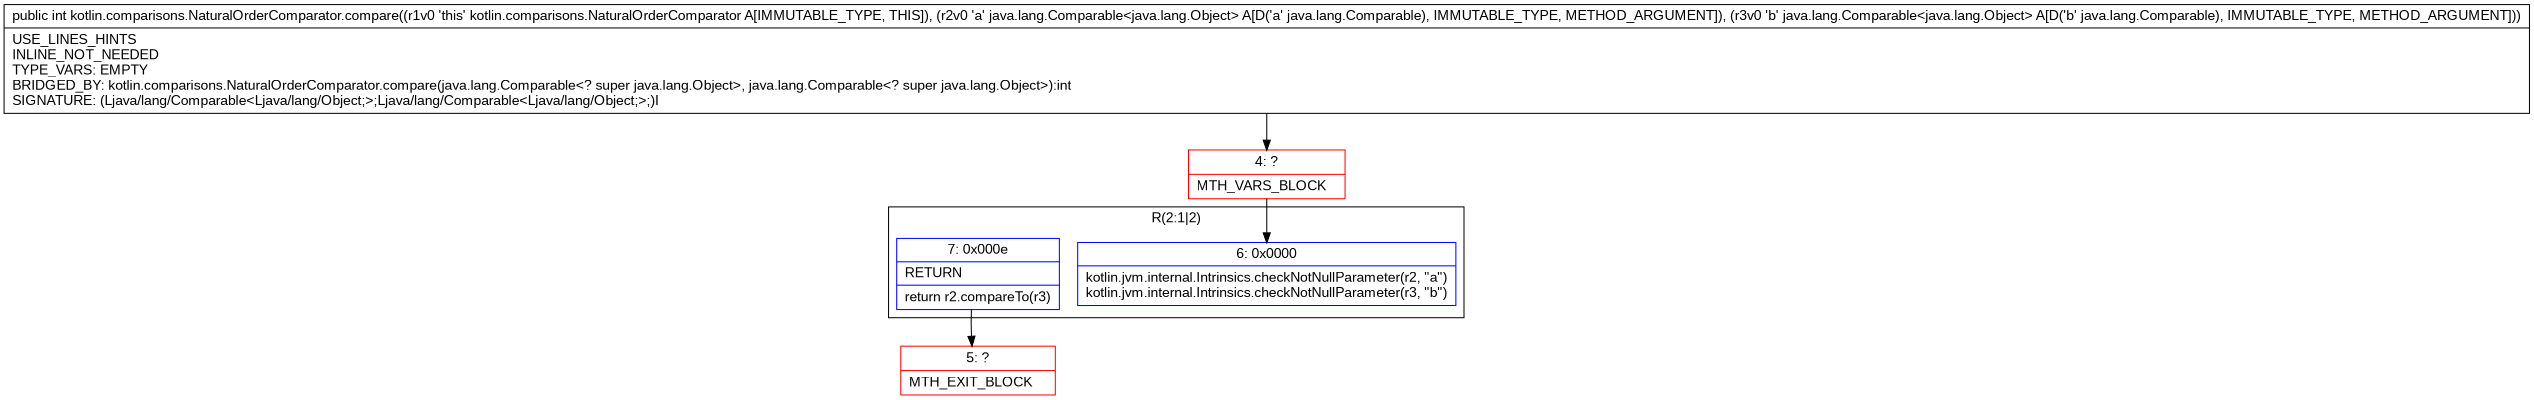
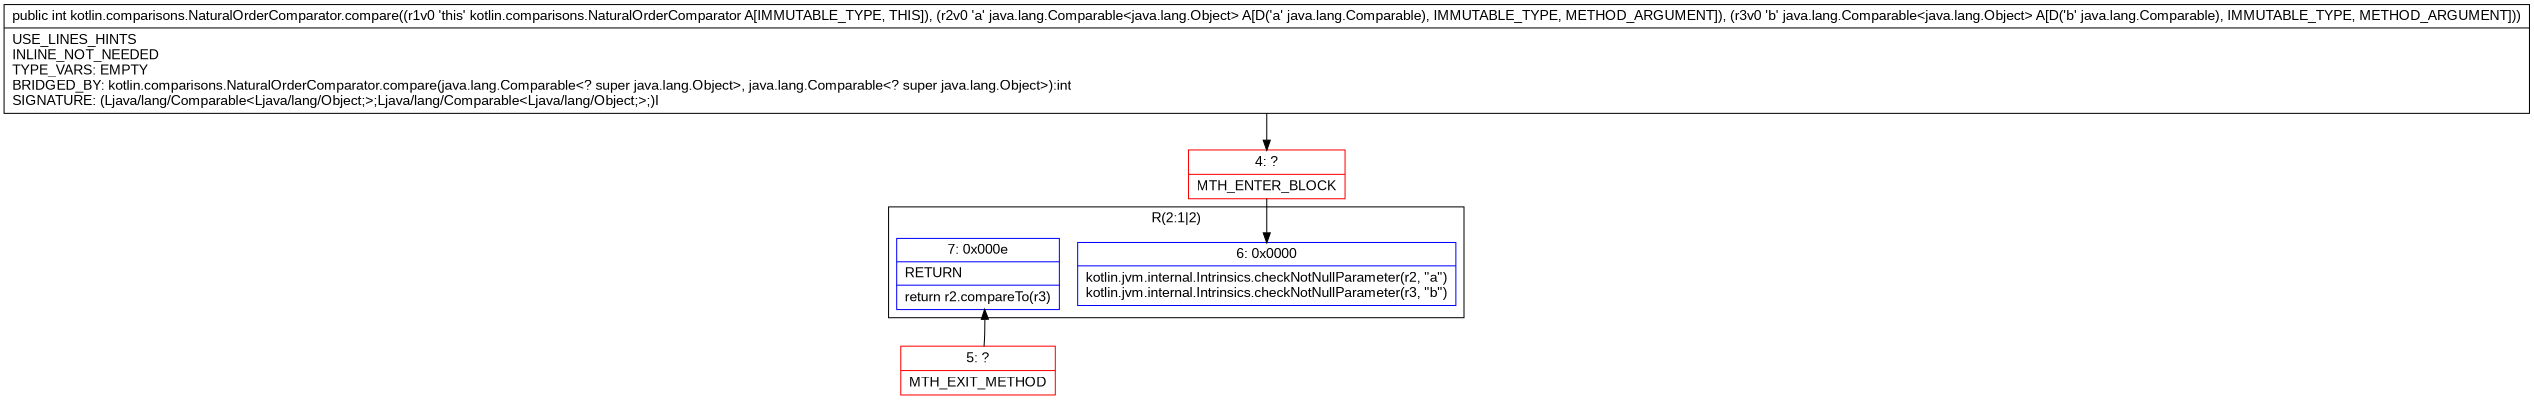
node "4: ?": text "MTH_VARS_BLOCK" -> "MTH_ENTER_BLOCK"
edge "7: 0x000e" -> "5: ?": reversed
node "5: ?": text "MTH_EXIT_BLOCK" -> "MTH_EXIT_METHOD"
